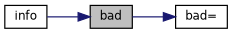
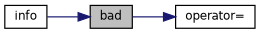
node "bad=": label "bad=" -> "operator="
